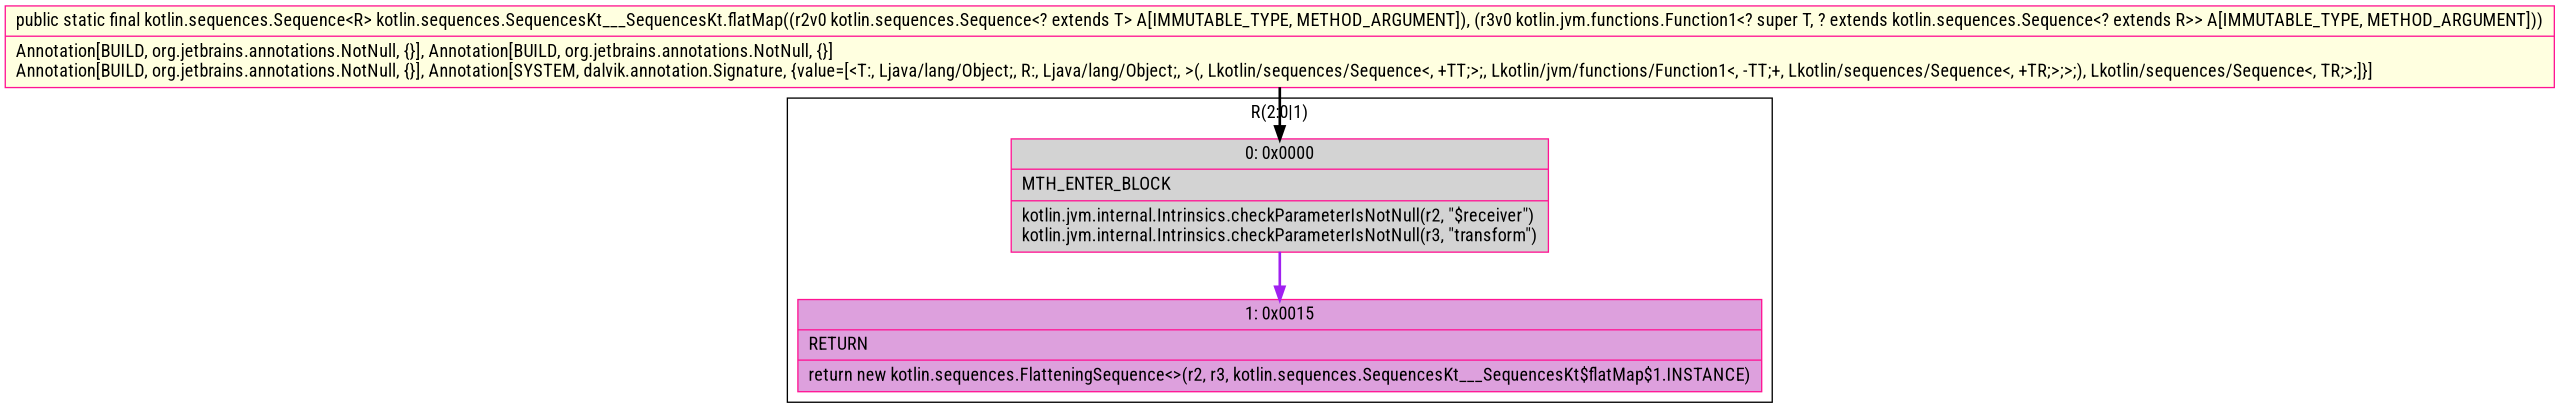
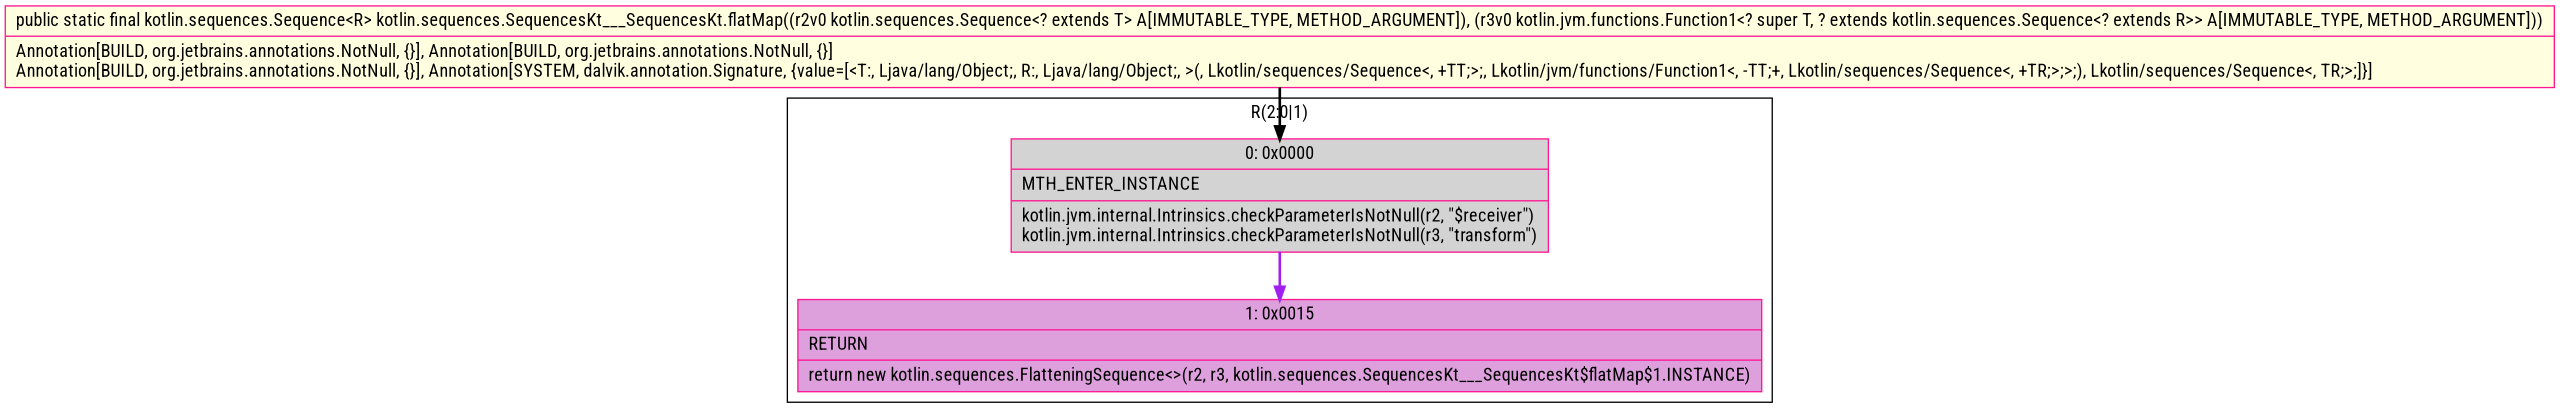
node "0: 0x0000": text "MTH_ENTER_BLOCK" -> "MTH_ENTER_INSTANCE"
